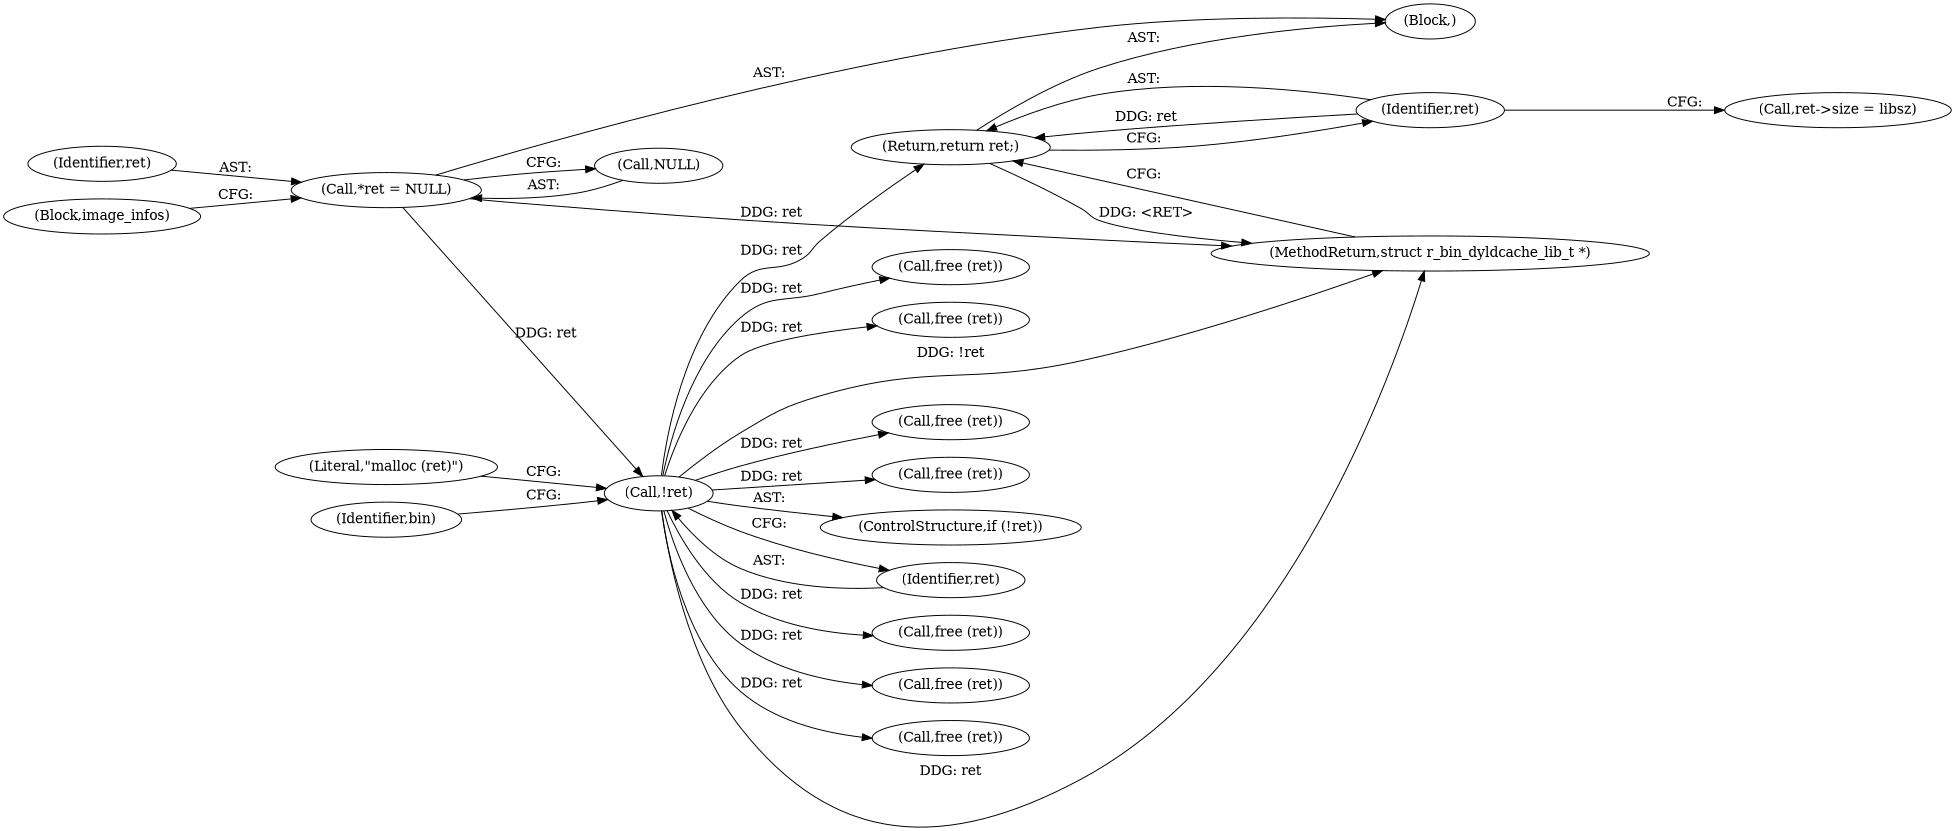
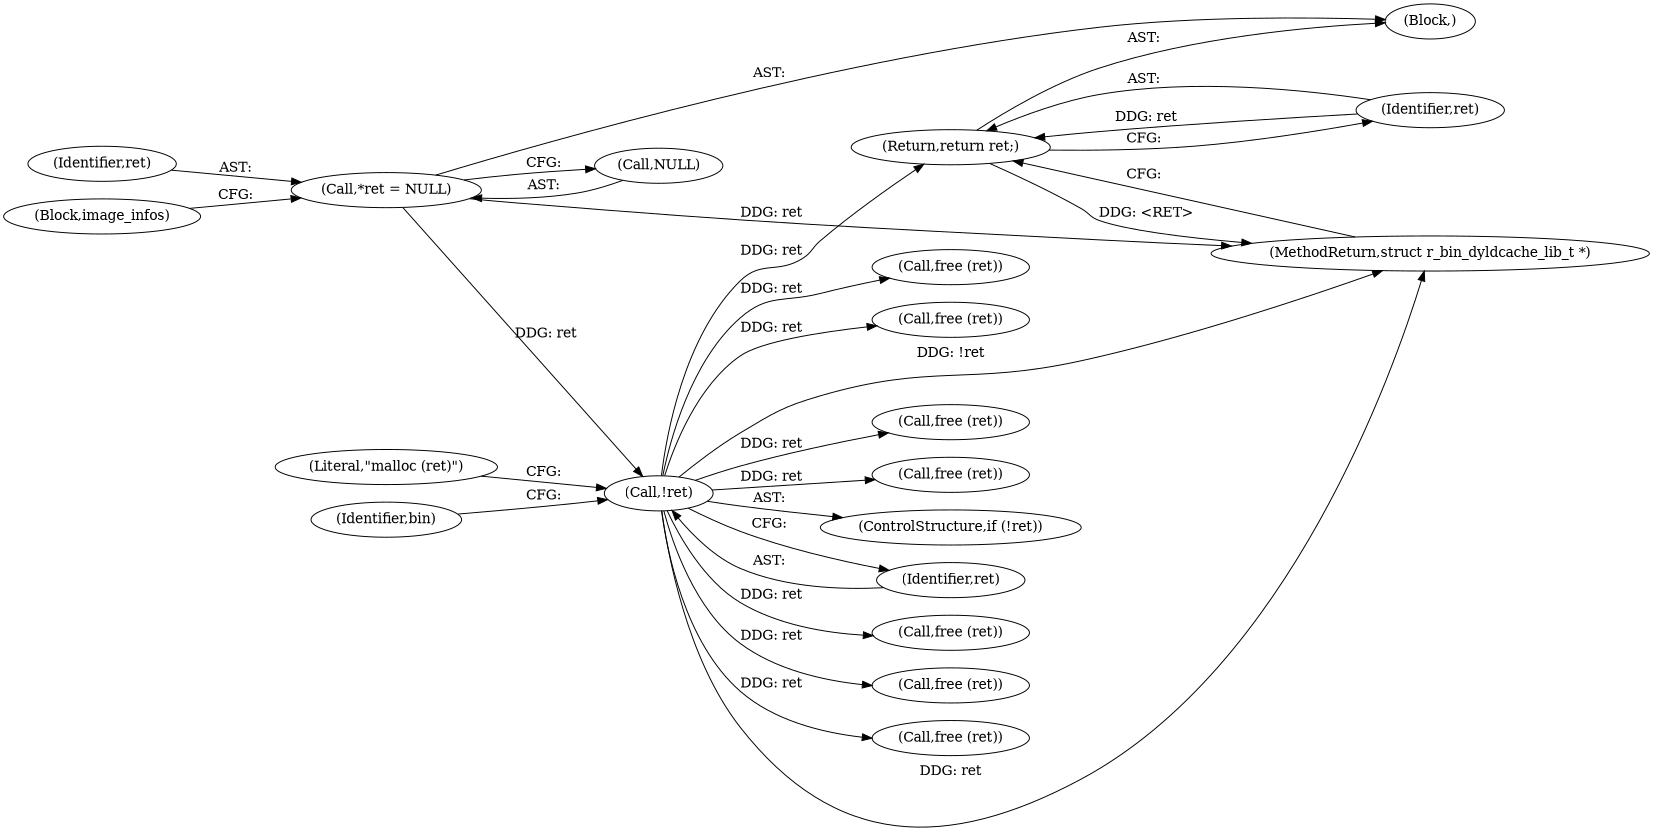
node "(Call,ret->size = libsz)": removed
